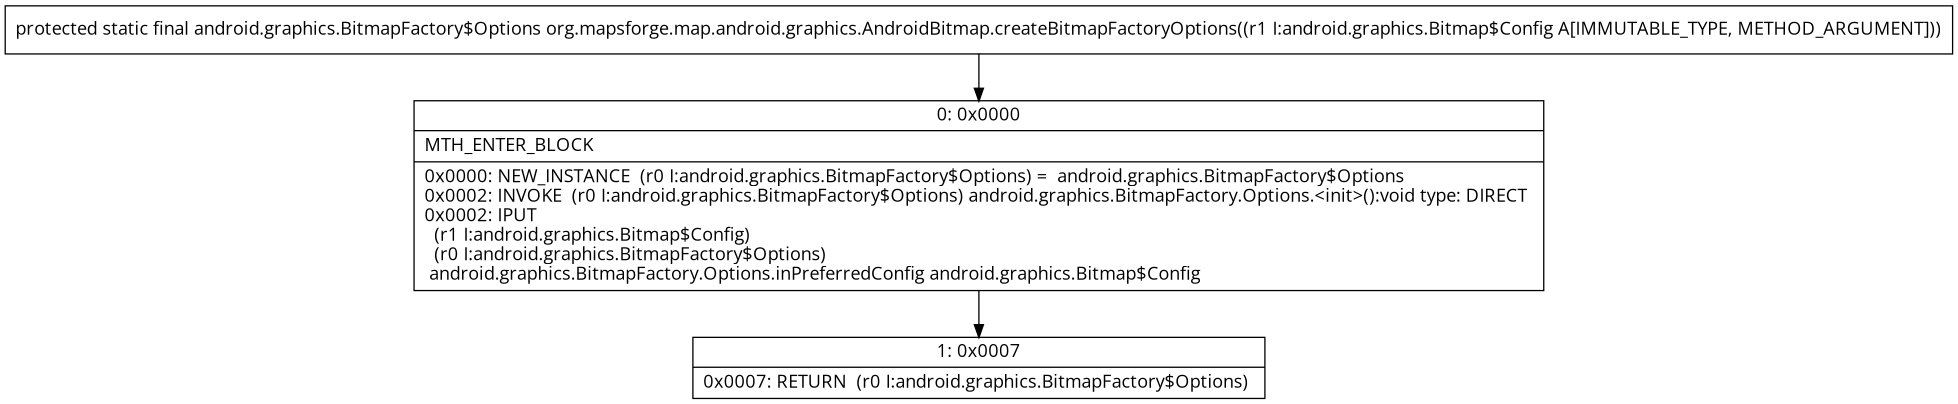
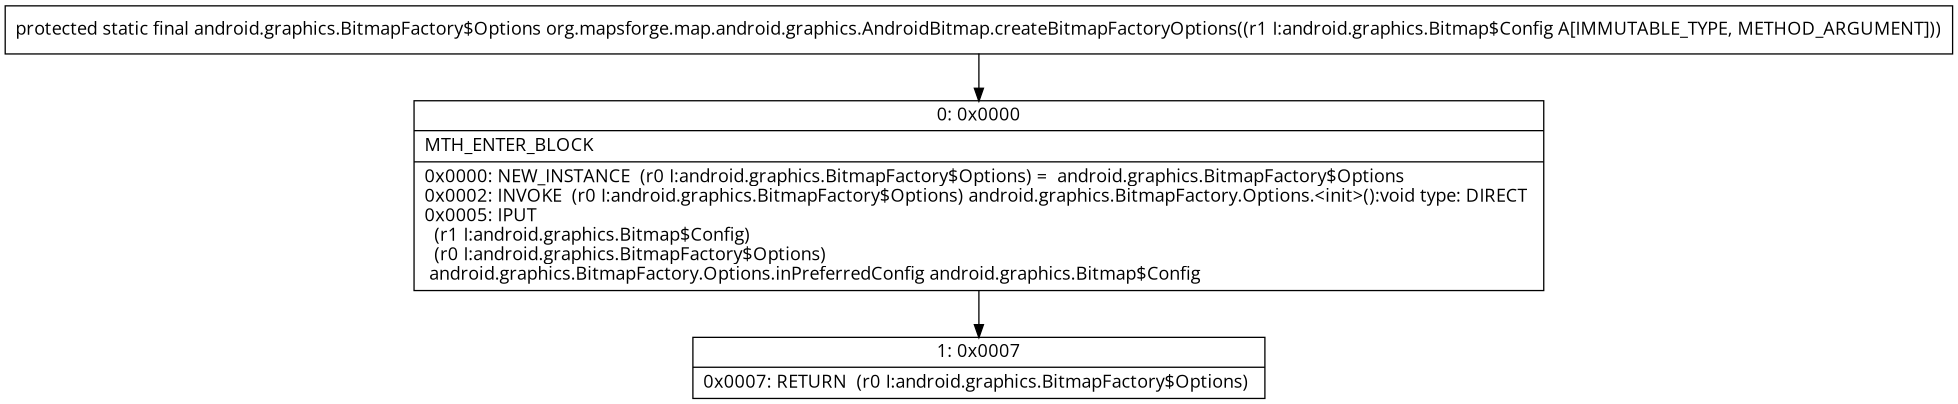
node "0: 0x0000": text "0x0002: IPUT" -> "0x0005: IPUT"
